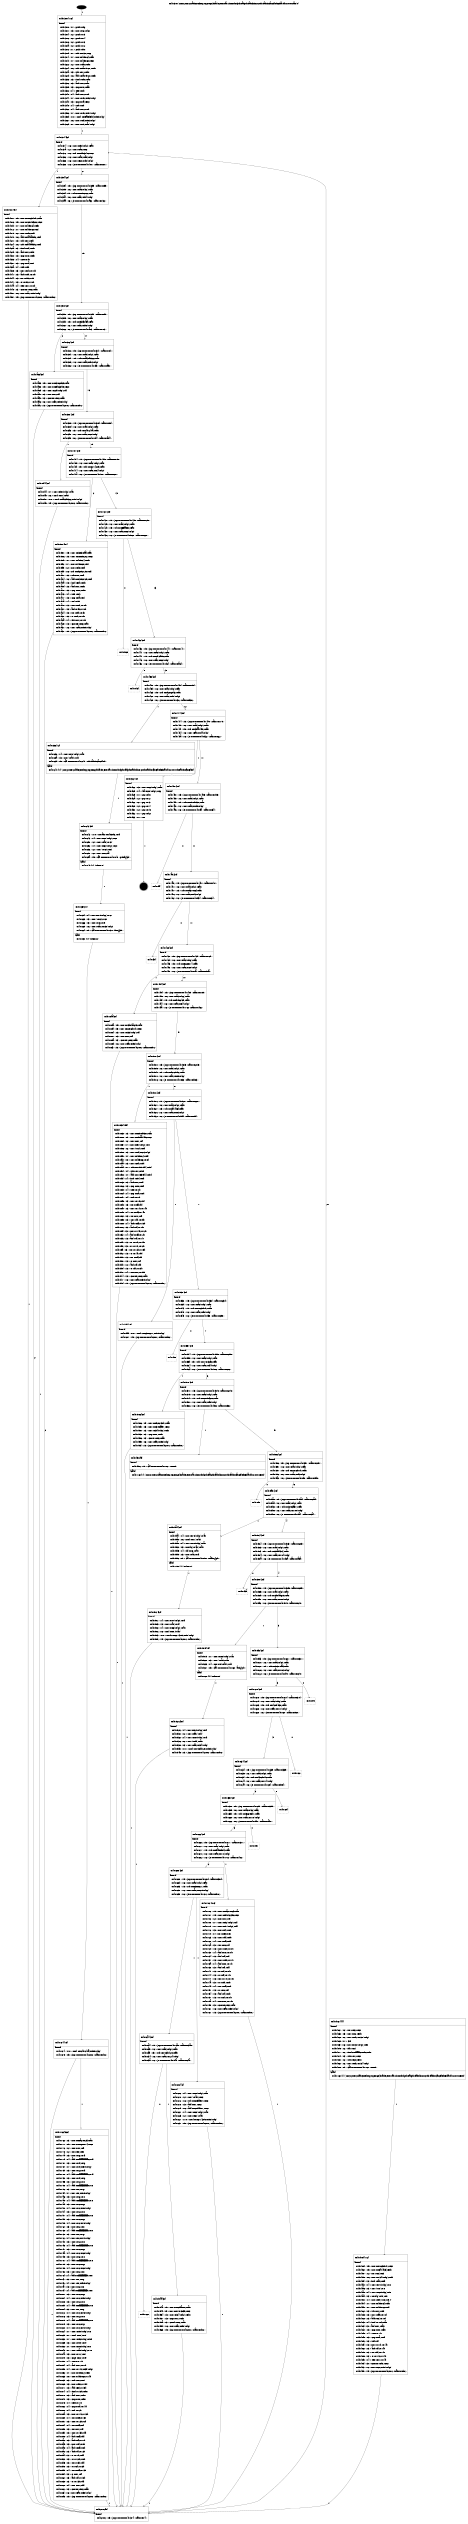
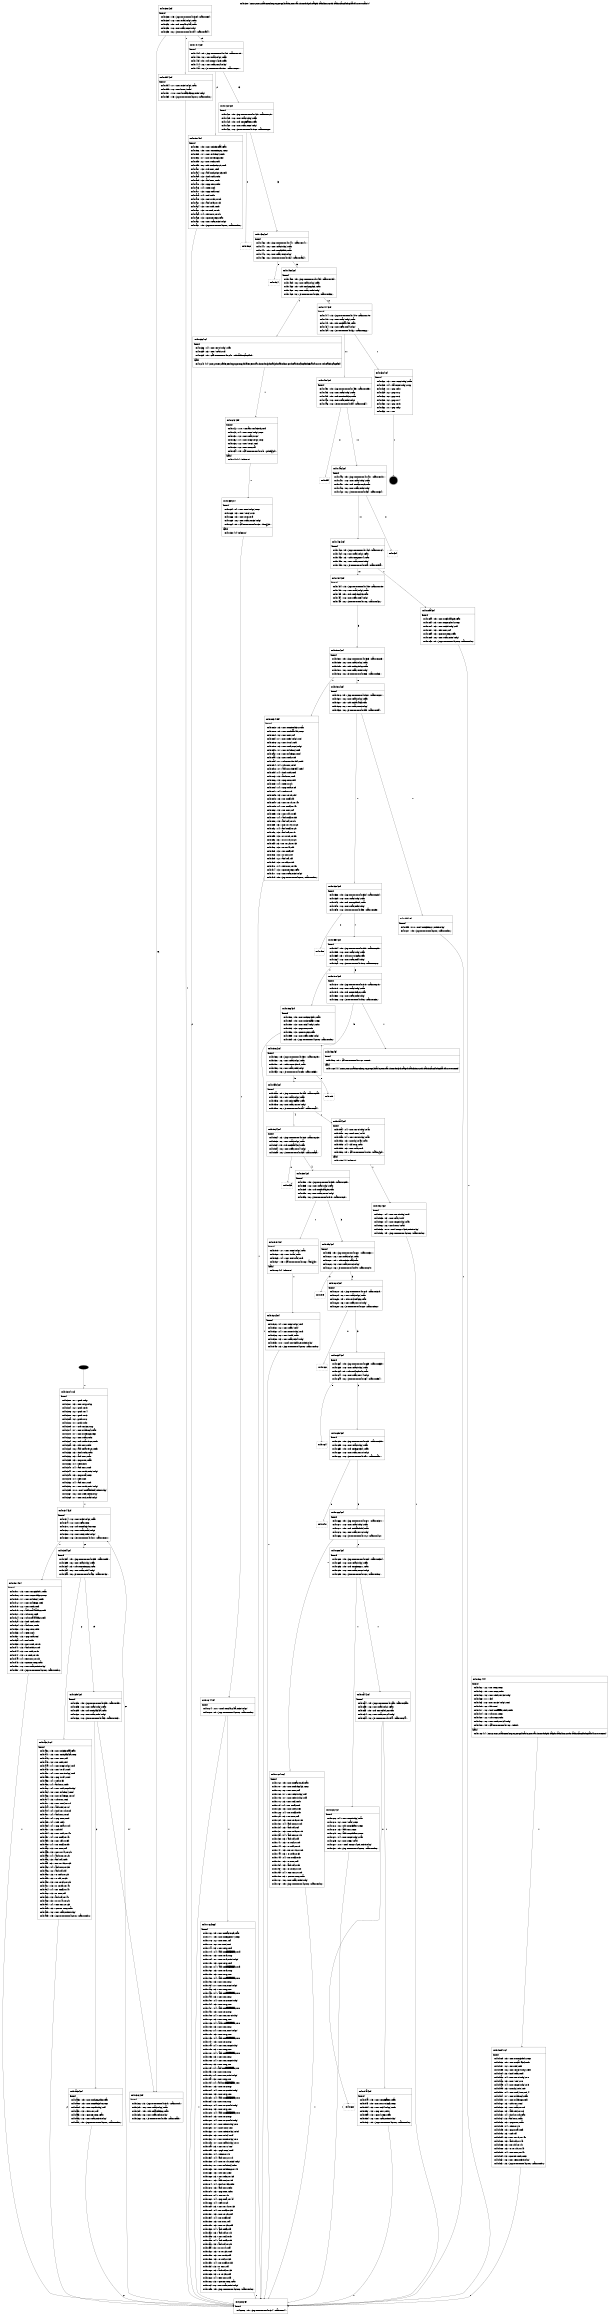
edge "0x4013cc [28]" -> "0x4013e8 [28]": reversed
node "0x401a3c [167]": added
